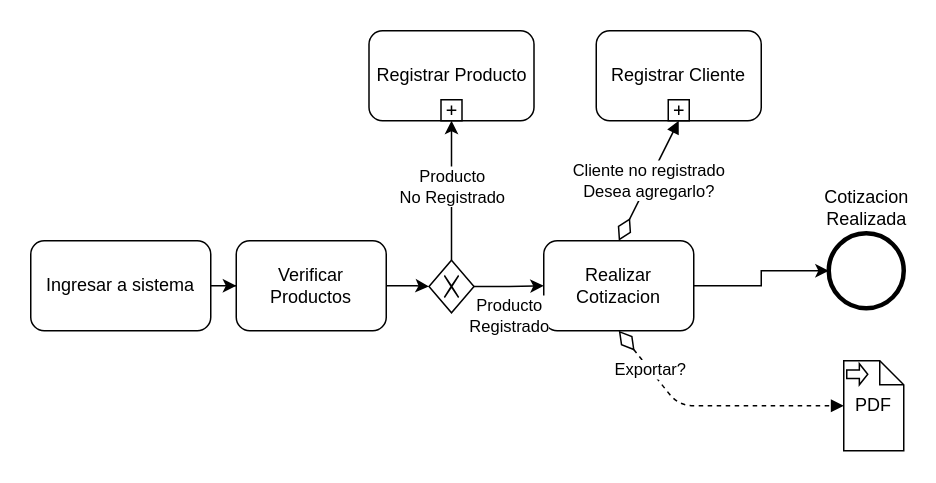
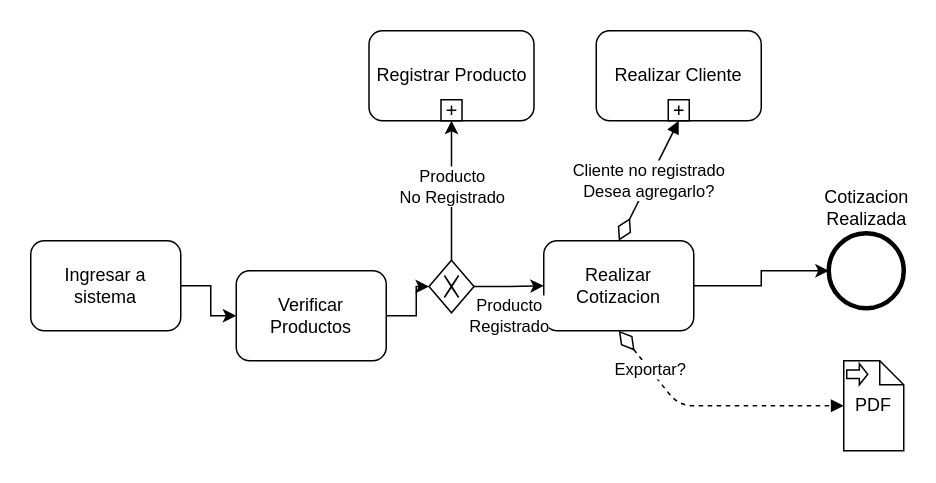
node "Registrar Cliente": label "Registrar Cliente" -> "Realizar Cliente"
node "Ingresar a sistema": size 180x90 -> 150x90
node "Verificar Productos": moved (311, 286) -> (311, 316)
